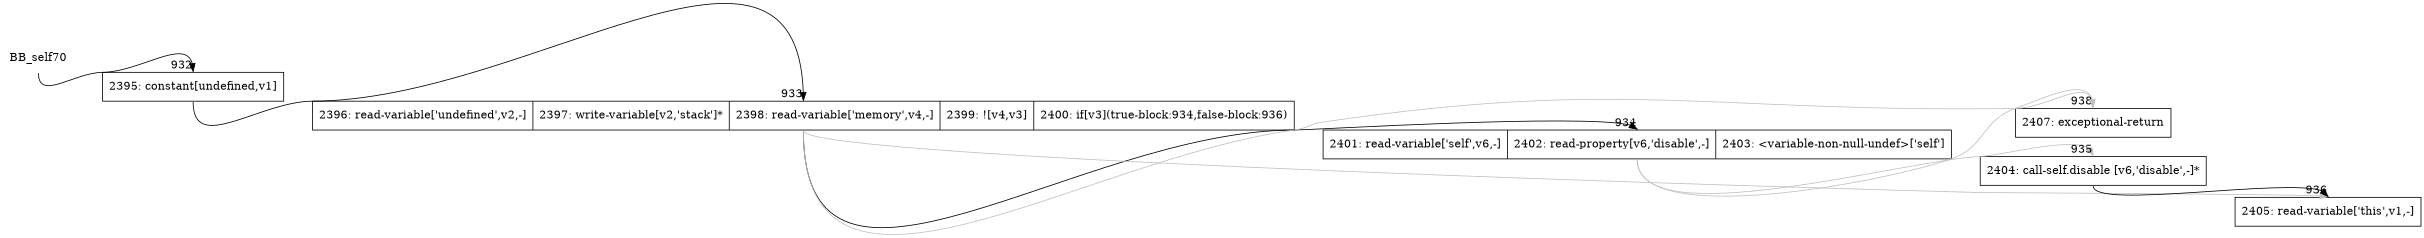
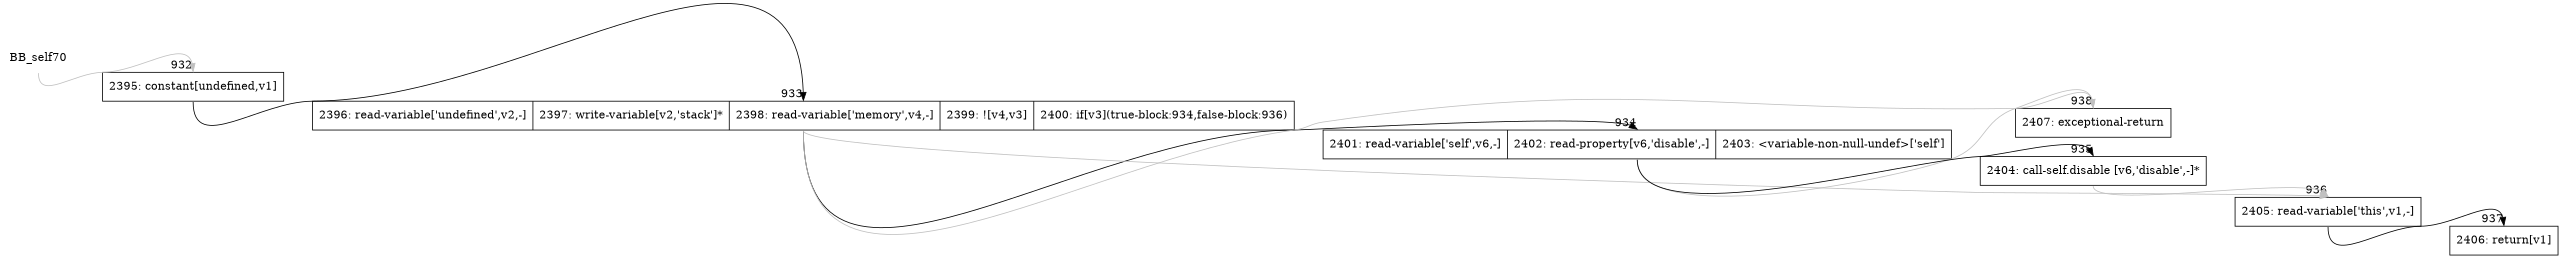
edge "BB_self70" -> "2395: constant[undefined,v1]": color black -> gray
edge "2401: read-variable['self',v6,-]" -> "2404: call-self.disable [v6,'disable',-]*": color gray -> black
edge "2404: call-self.disable [v6,'disable',-]*" -> "2405: read-variable['this',v1,-]": color black -> gray
node "2406: return[v1]": added
